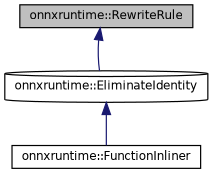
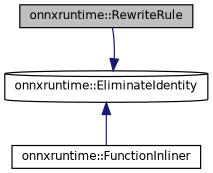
edge "onnxruntime::EliminateIdentity" -> "onnxruntime::RewriteRule": reversed
